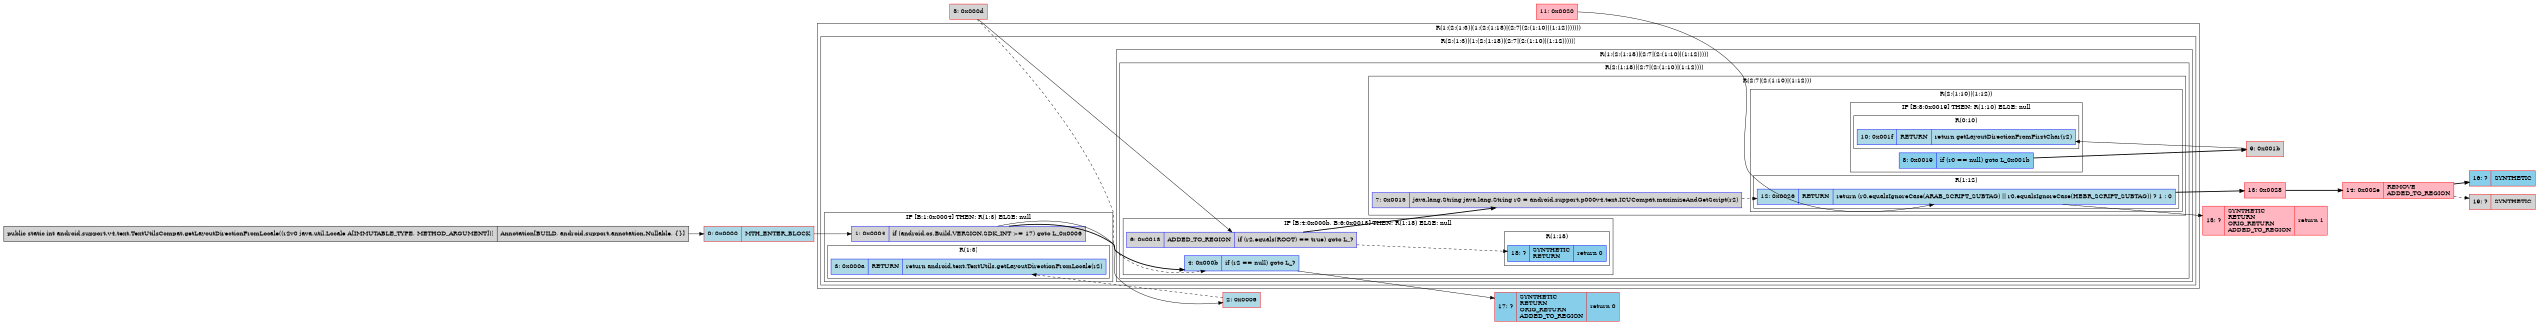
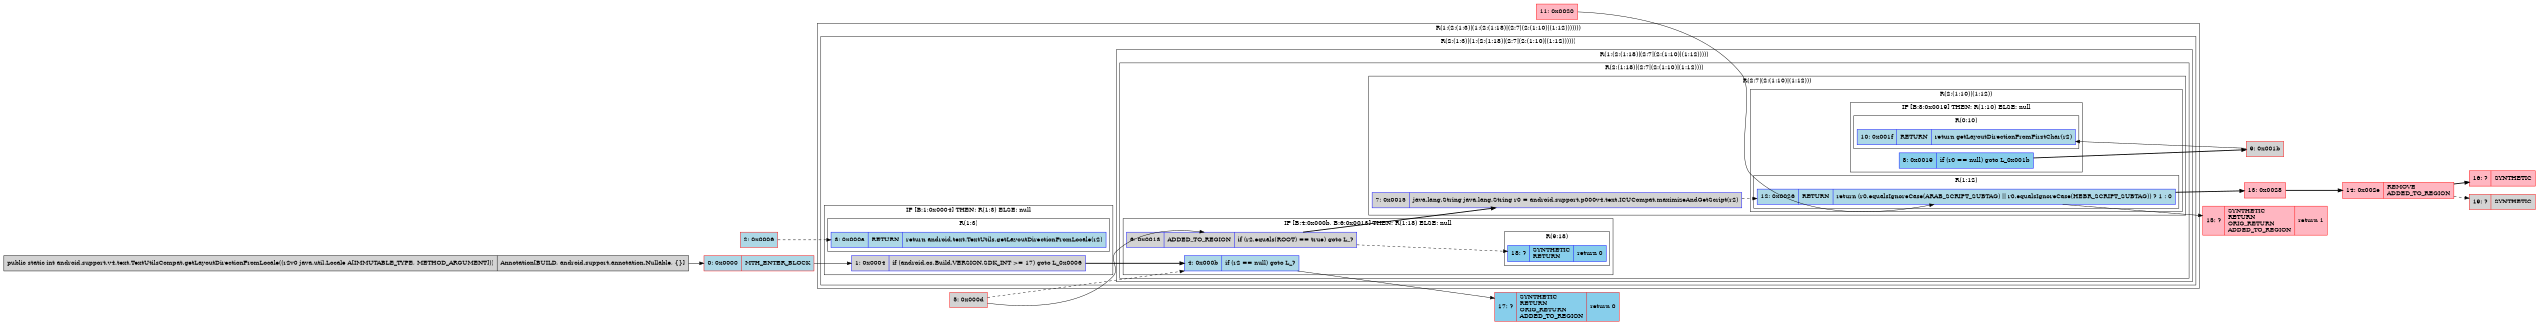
node "16: ?": fillcolor skyblue -> lightpink
edge "1: 0x0004" -> "2: 0x0006": removed
cluster "R(1:18)": label "R(1:18)" -> "R(9:18)"
